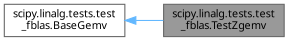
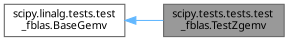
node "scipy.linalg.tests.test _fblas.TestZgemv": label "scipy.linalg.tests.test _fblas.TestZgemv" -> "scipy.tests.tests.test _fblas.TestZgemv"
